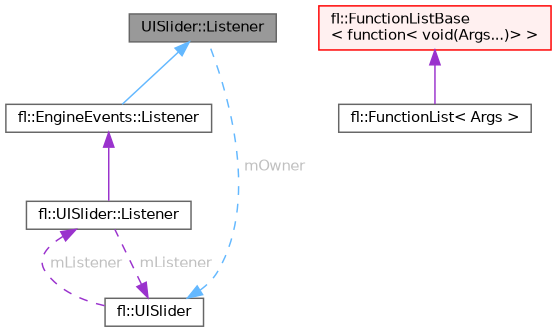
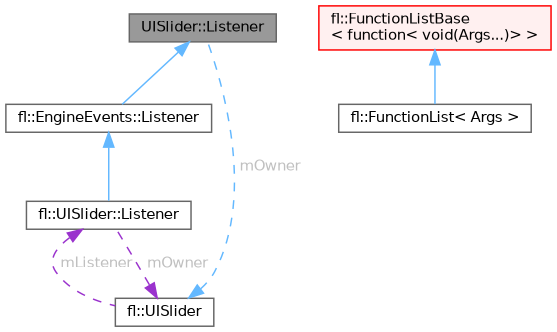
edge "fl::FunctionList< Args >" -> "fl::FunctionListBase < function< void(Args...)> >": color darkorchid3 -> steelblue1
edge "fl::UISlider::Listener" -> "fl::EngineEvents::Listener": color darkorchid3 -> steelblue1
edge "fl::UISlider::Listener" -> "fl::UISlider": label " mListener" -> " mOwner"
